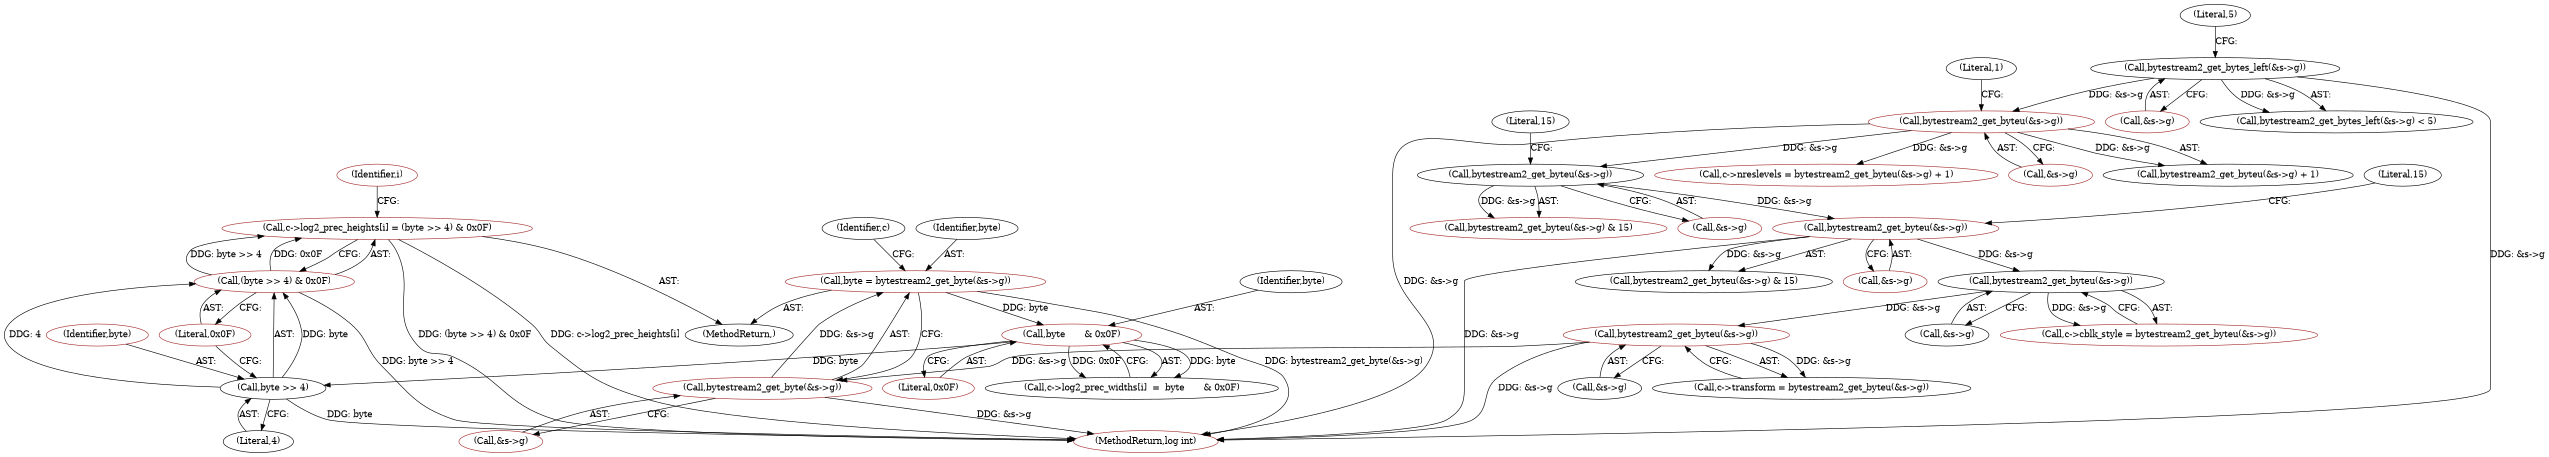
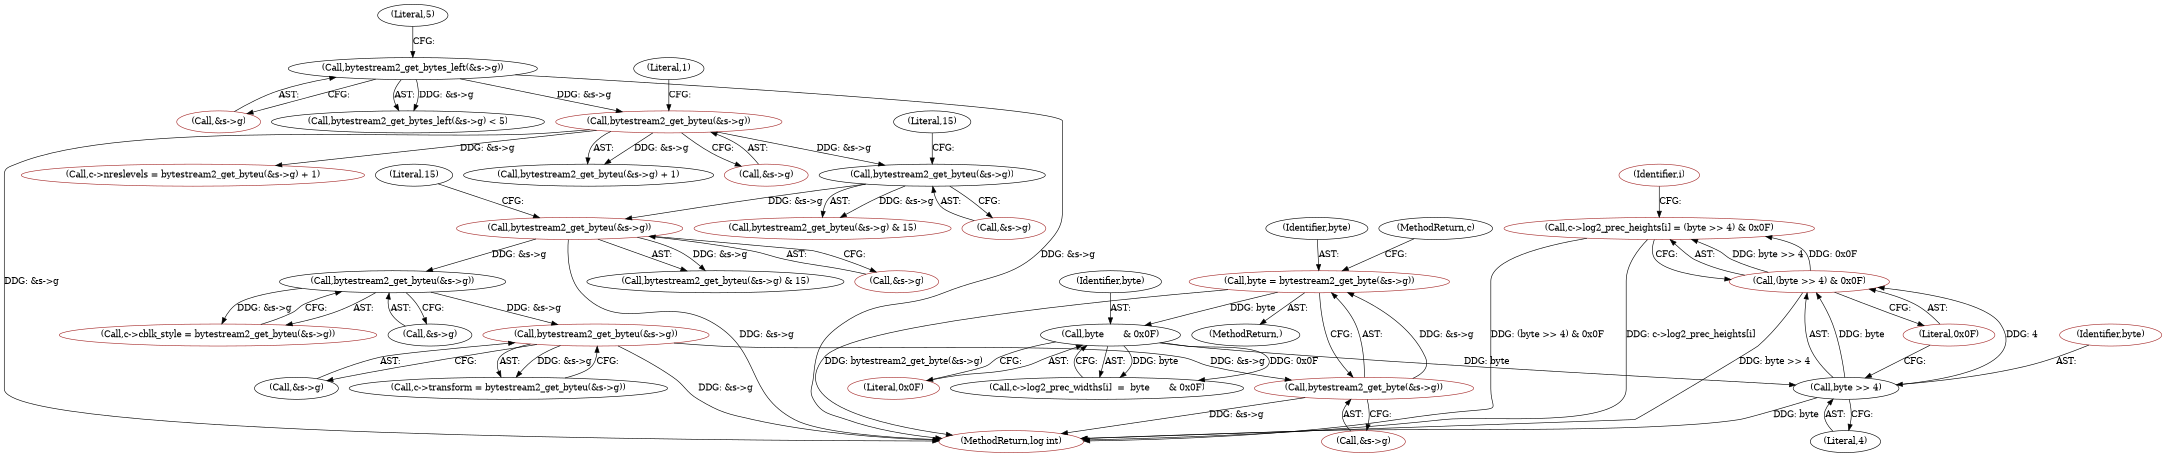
node "(Identifier,c)": label "(Identifier,c)" -> "(MethodReturn,c)"
edge "(Call,c->log2_prec_heights[i] = (byte >> 4) & 0x0F)" -> "(MethodReturn,)": removed, label "AST:"
node "(Call,byte       & 0x0F)": color brown -> black
